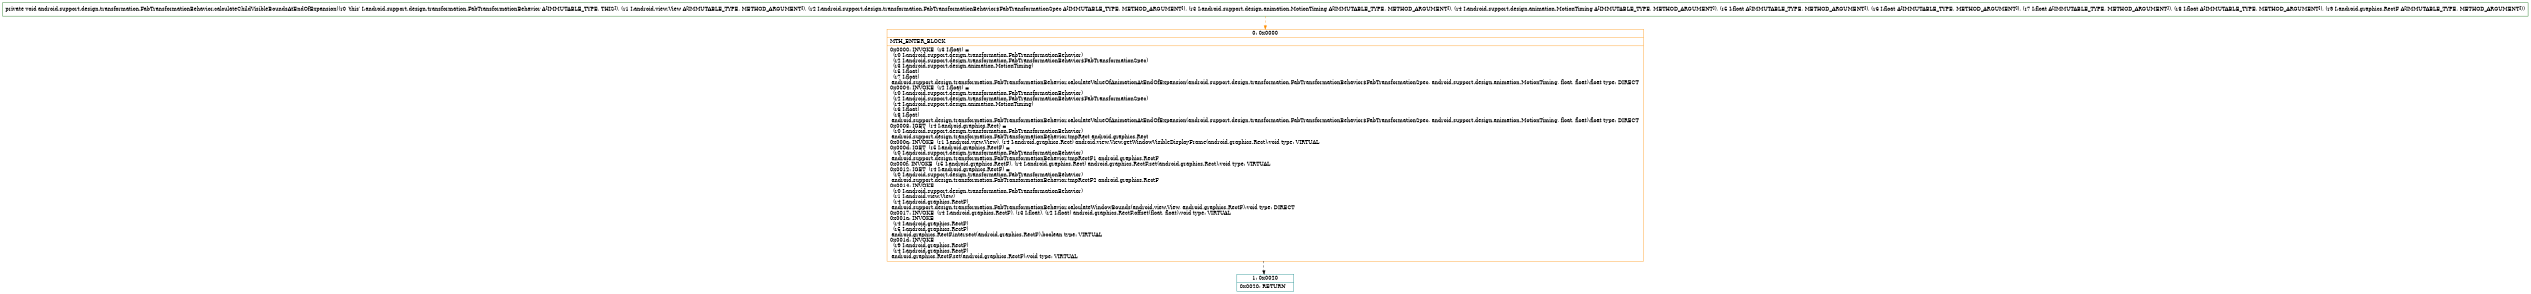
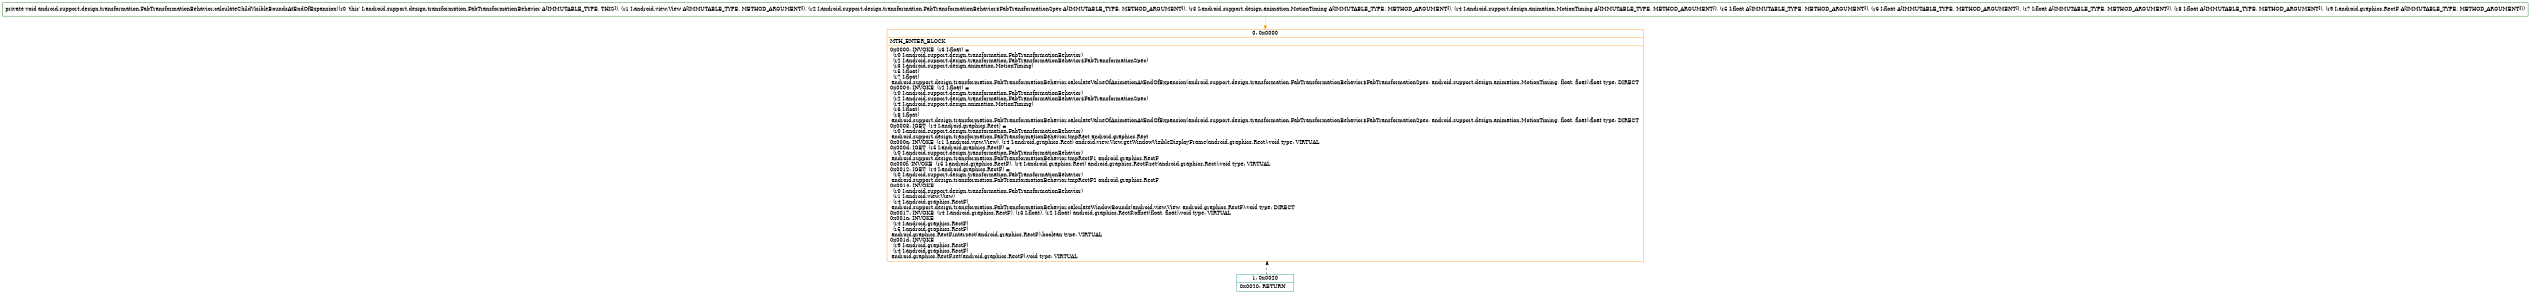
edge "0: 0x0000" -> "1: 0x0020": reversed
